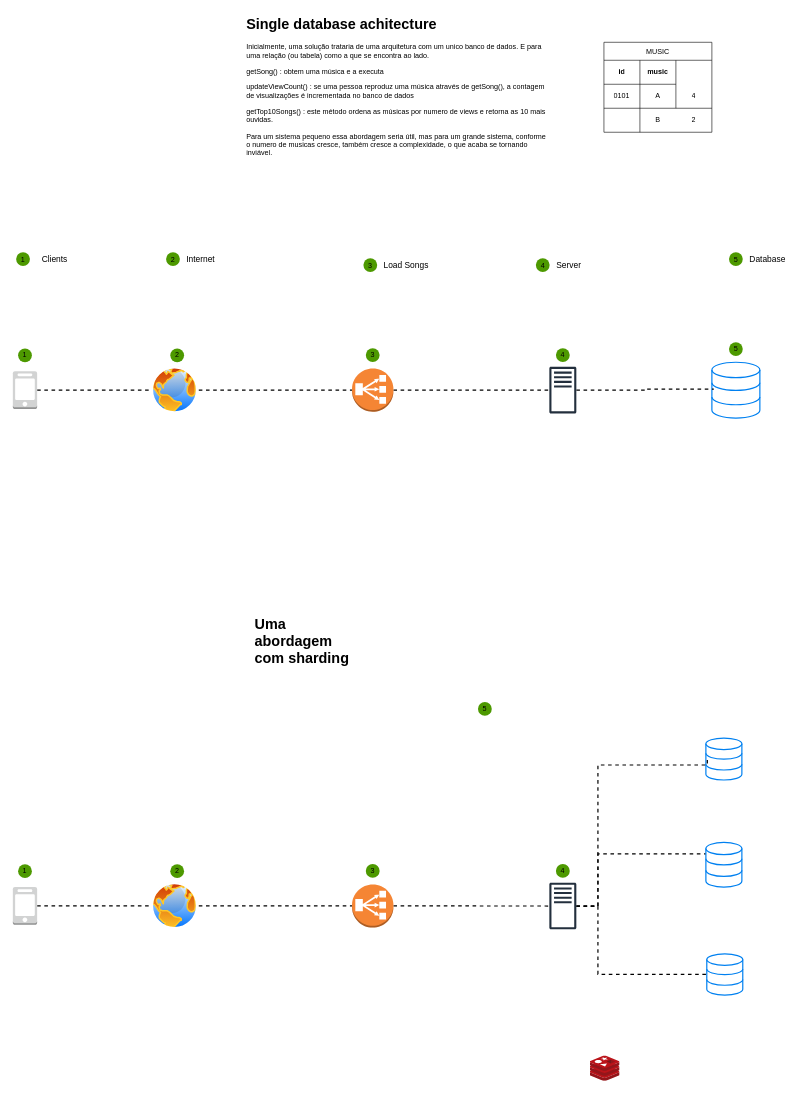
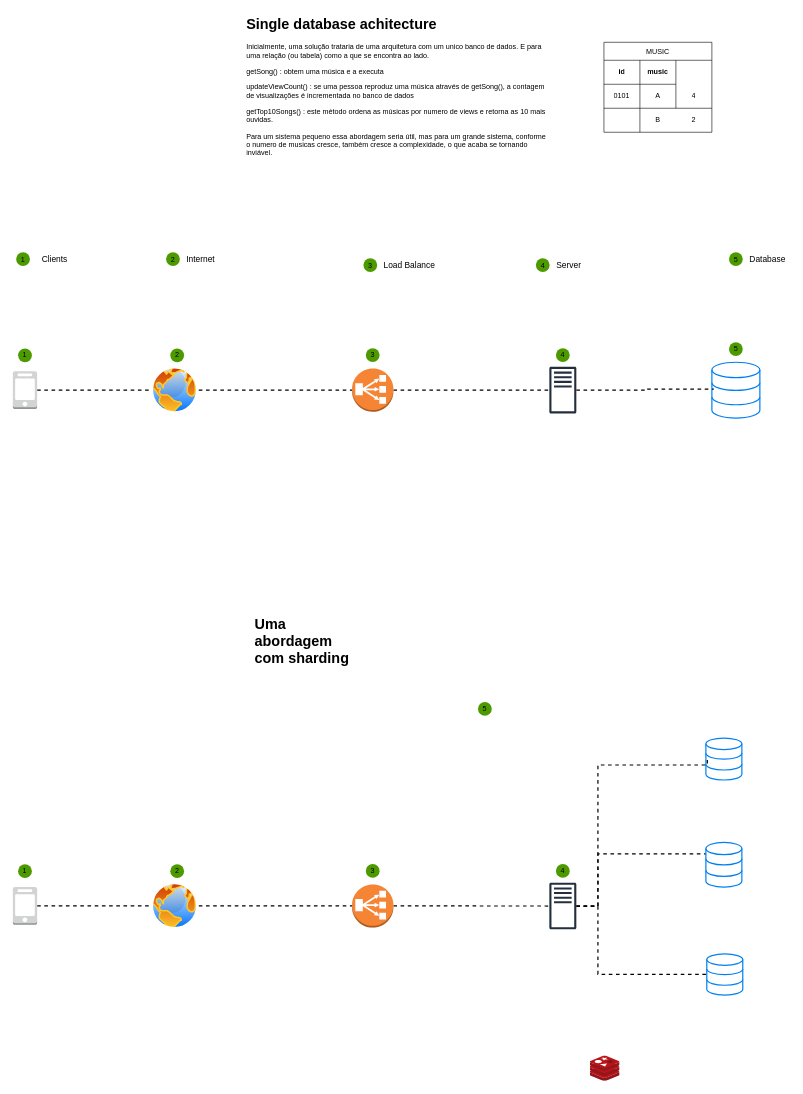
node "Load Songs": label "Load Songs" -> "Load Balance"
